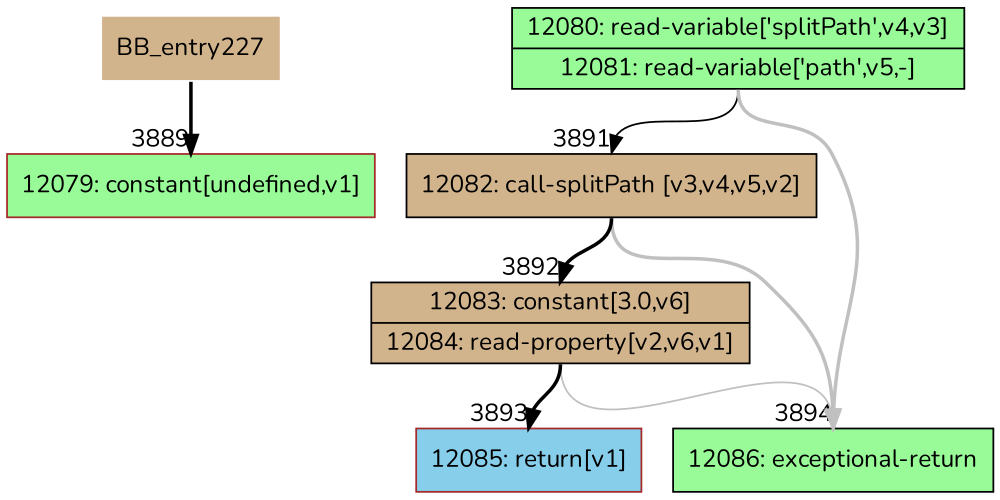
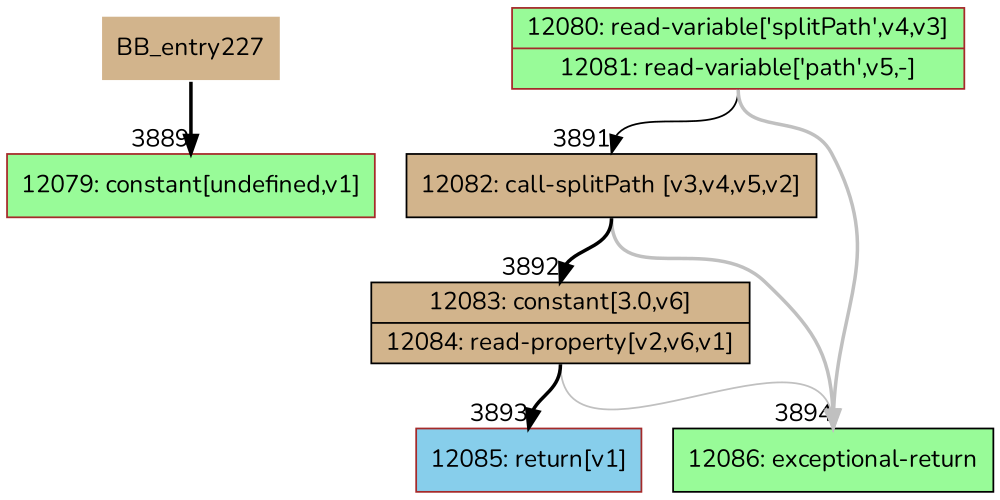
node "12080: read-variable['splitPath',v4,v3]": color black -> brown
